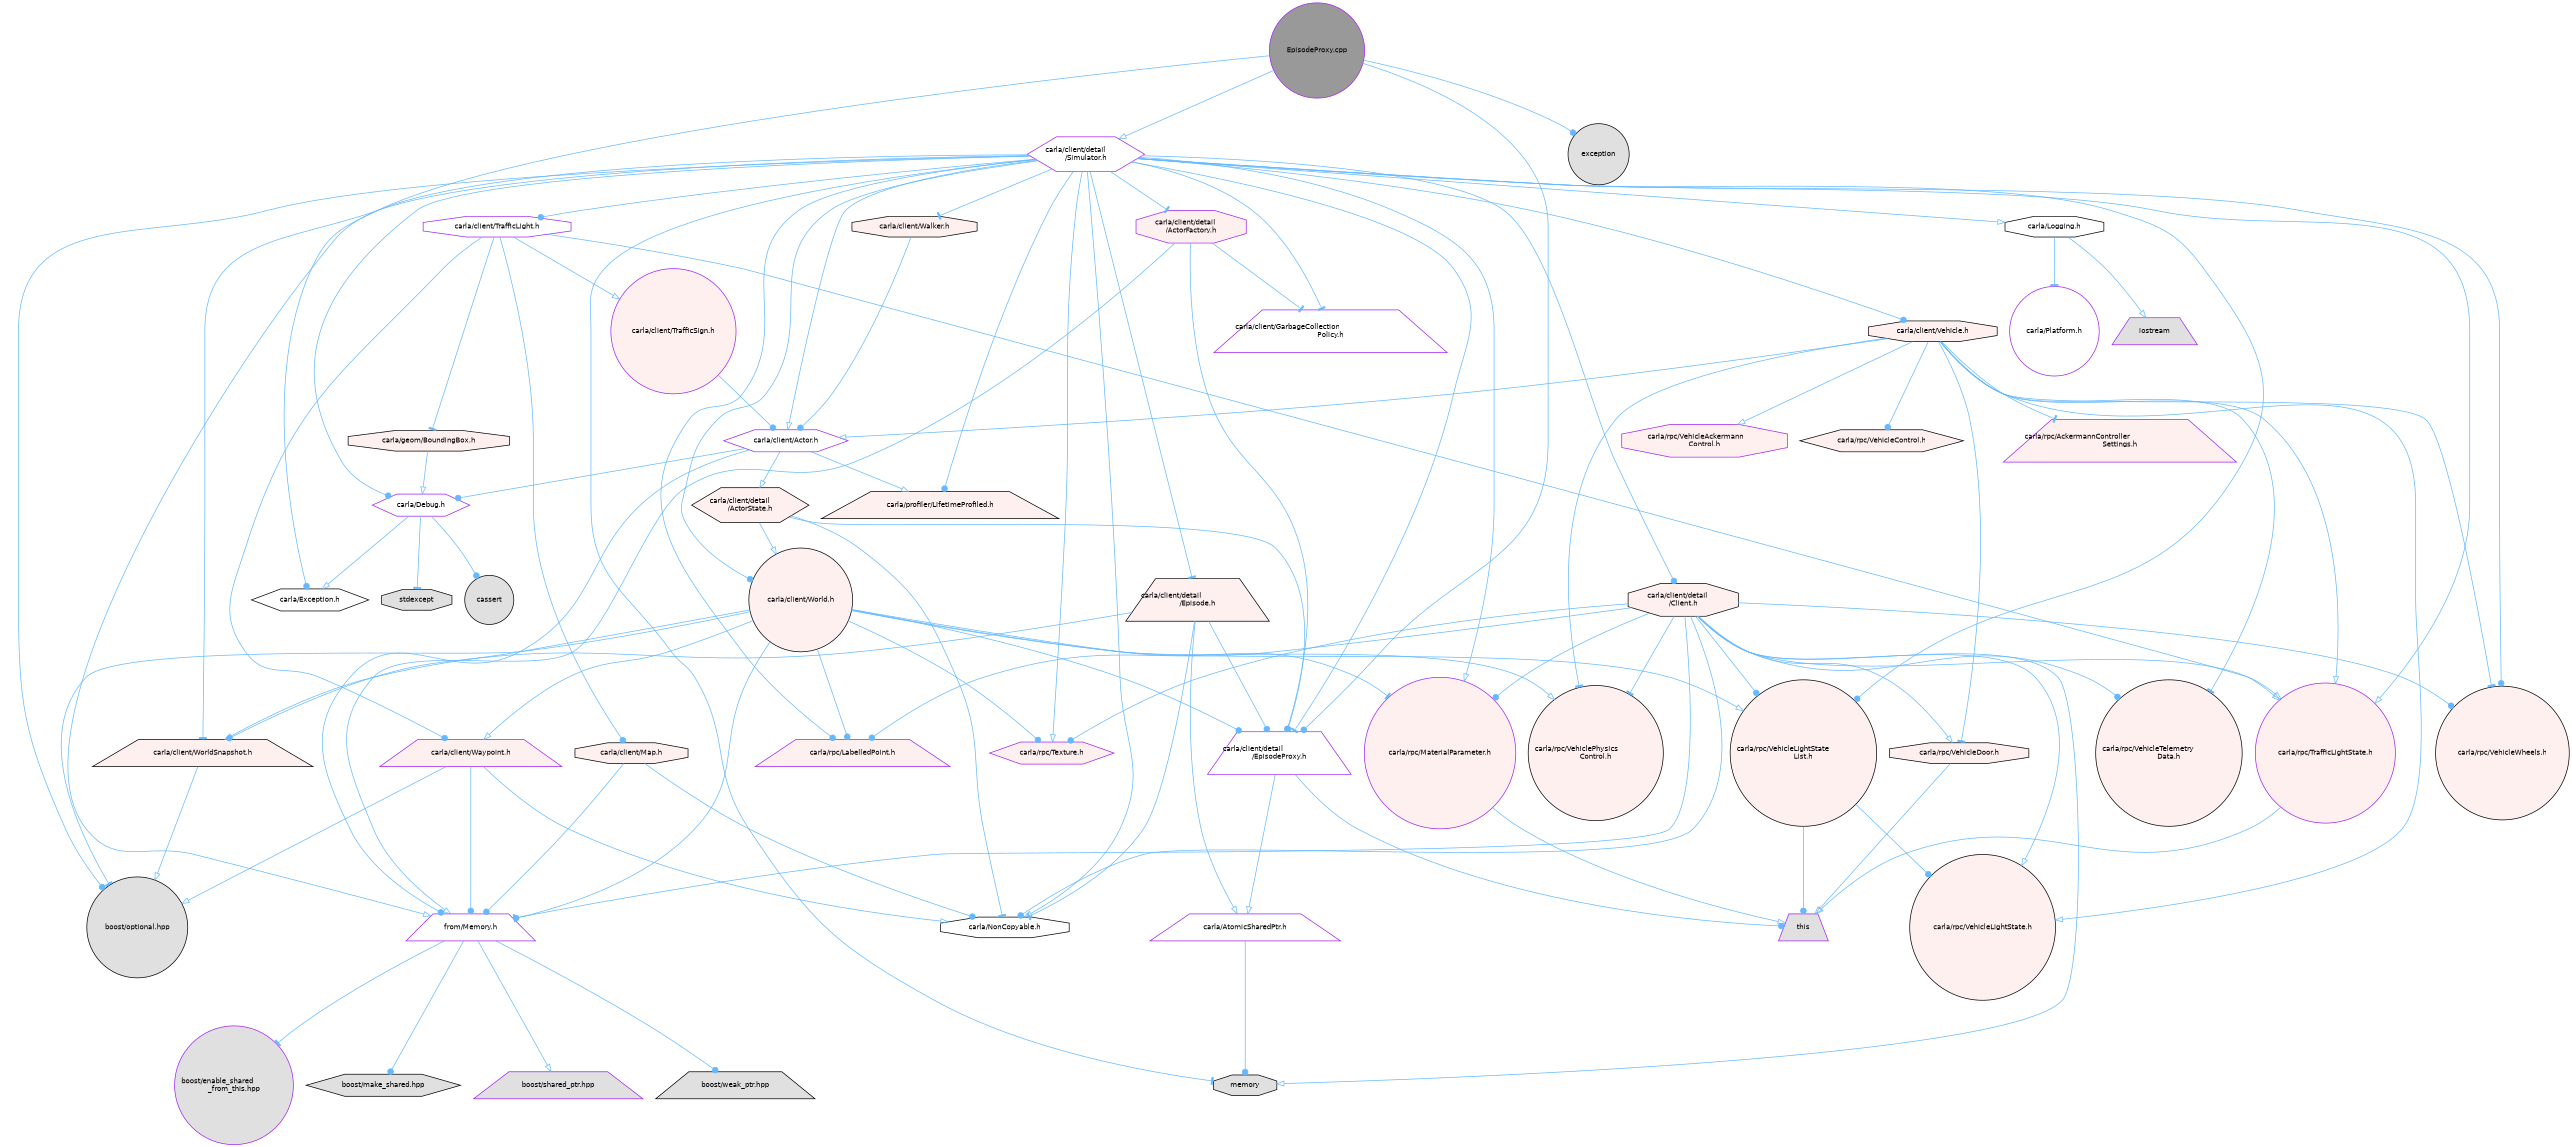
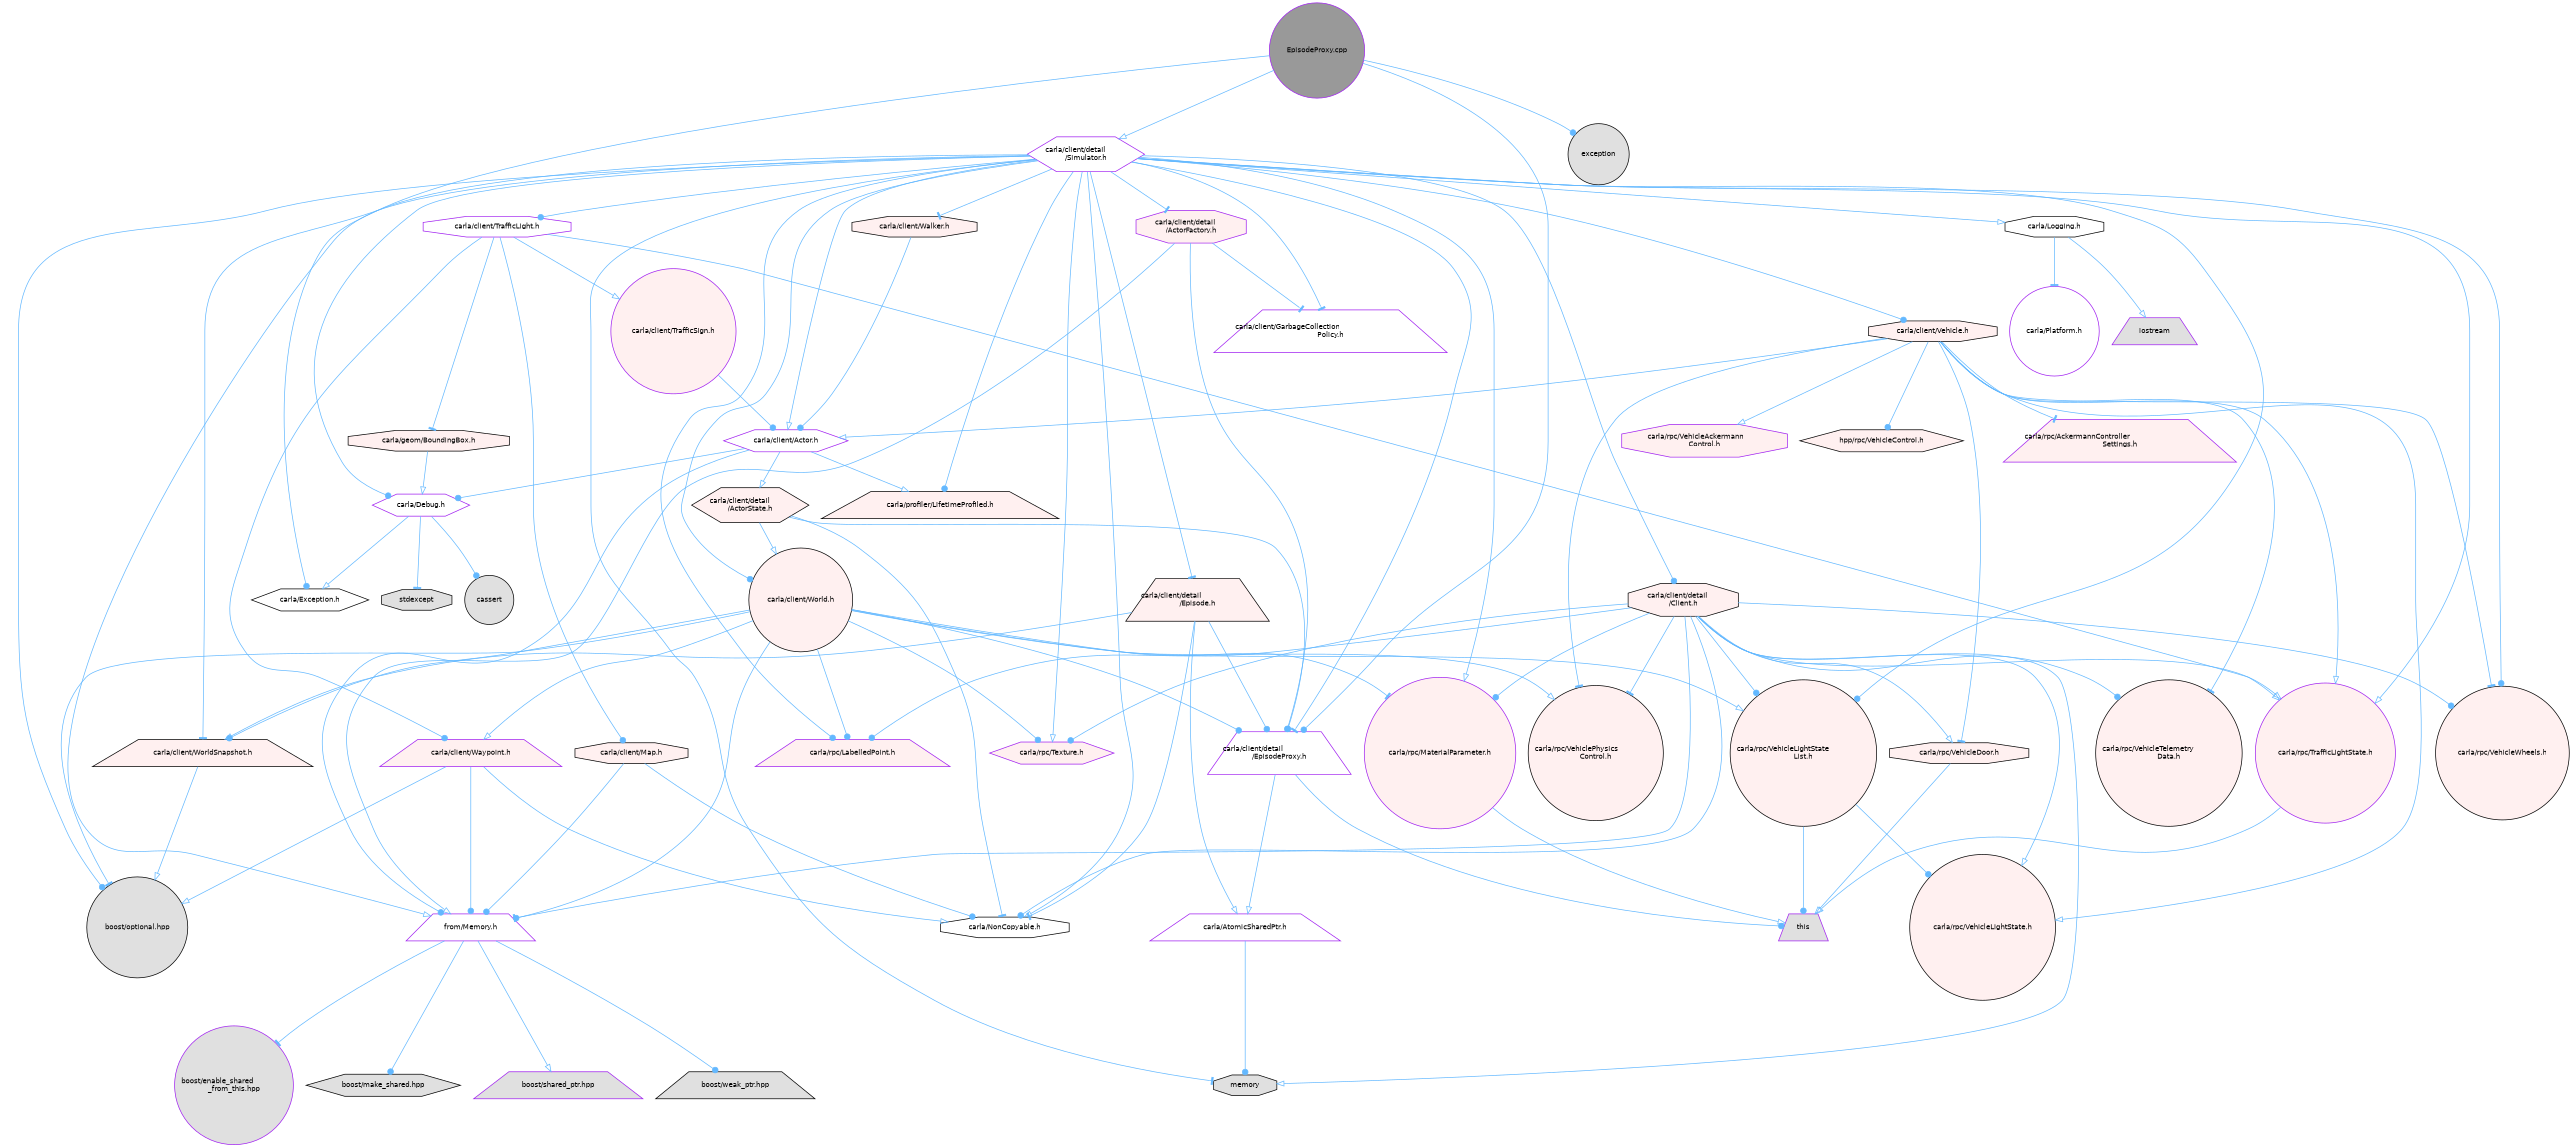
node "carla/rpc/VehicleControl.h": label "carla/rpc/VehicleControl.h" -> "hpp/rpc/VehicleControl.h"
